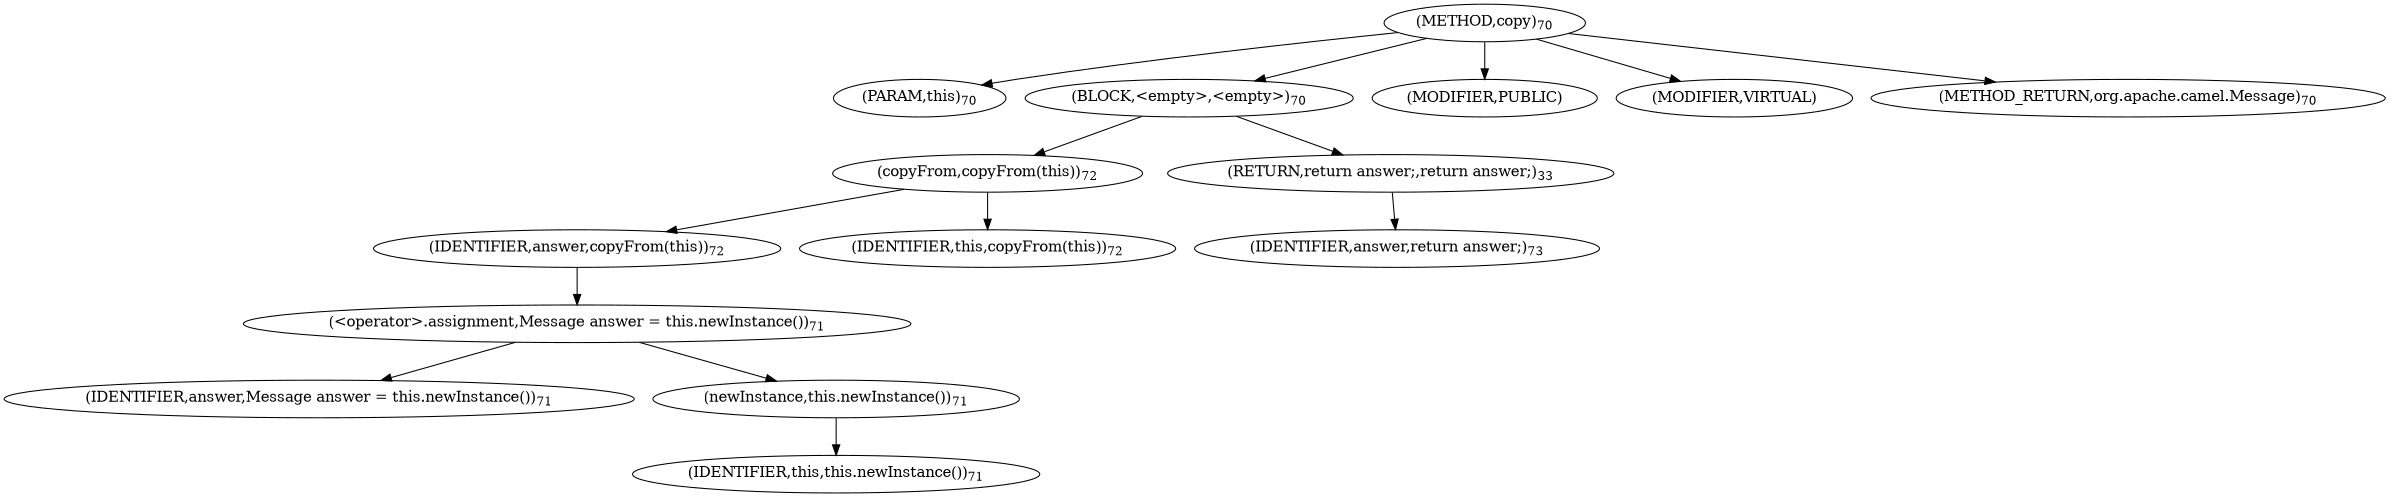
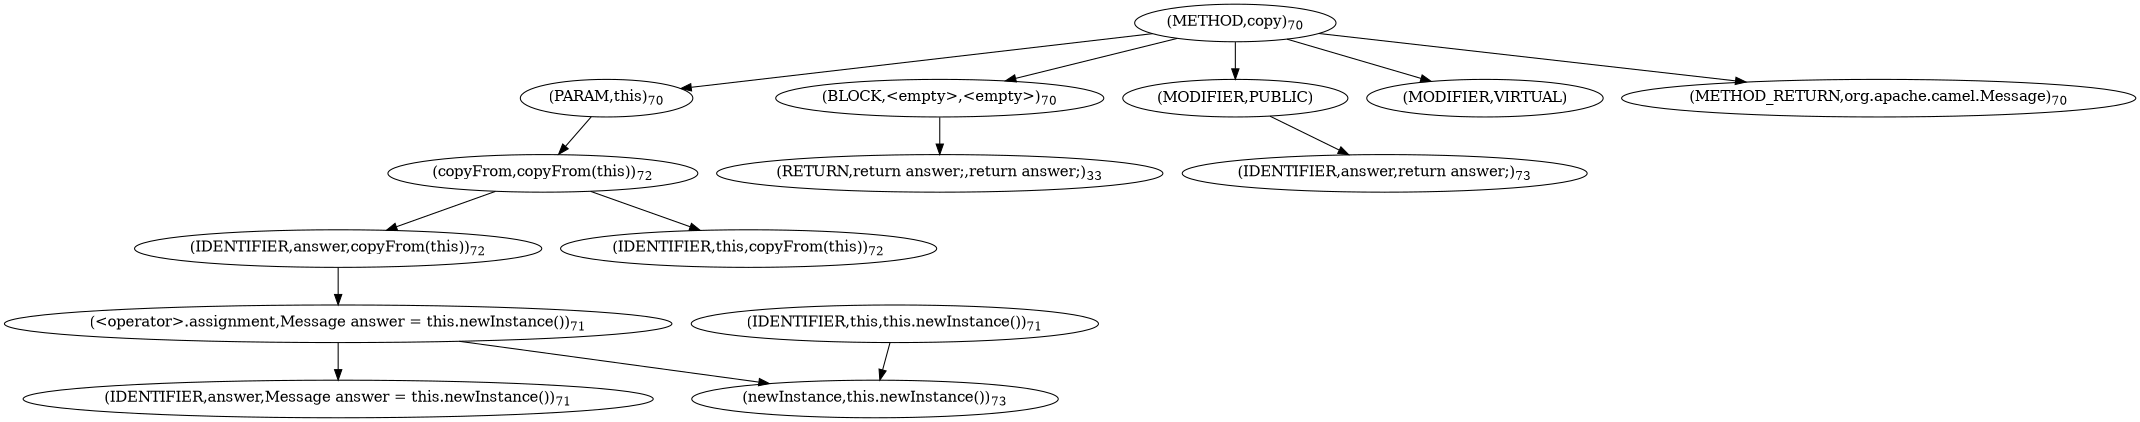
edge "(BLOCK,<empty>,<empty>)" -> "(copyFrom,copyFrom(this))": now "(PARAM,this)" -> "(copyFrom,copyFrom(this))"
edge "(RETURN,return answer;,return answer;)" -> "(IDENTIFIER,answer,return answer;)": now "(MODIFIER,PUBLIC)" -> "(IDENTIFIER,answer,return answer;)"
node "(newInstance,this.newInstance())": text "71" -> "73"
edge "(newInstance,this.newInstance())" -> "(IDENTIFIER,this,this.newInstance())": reversed
